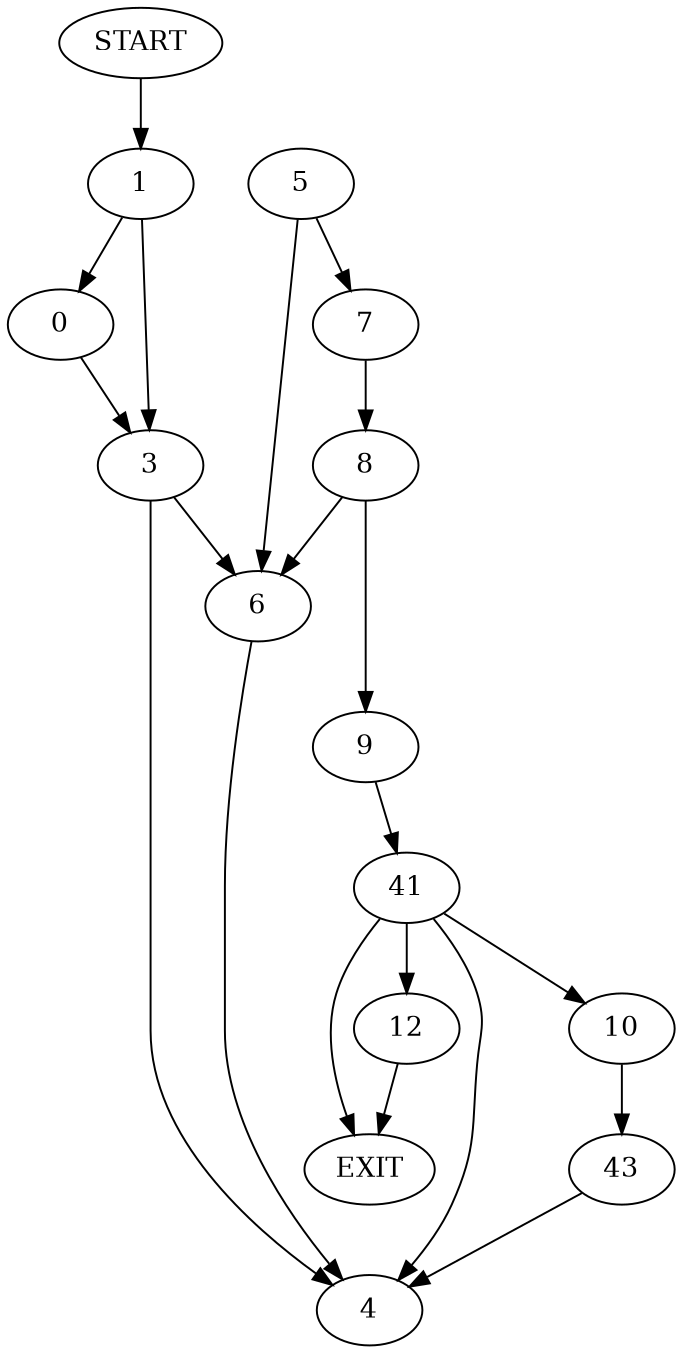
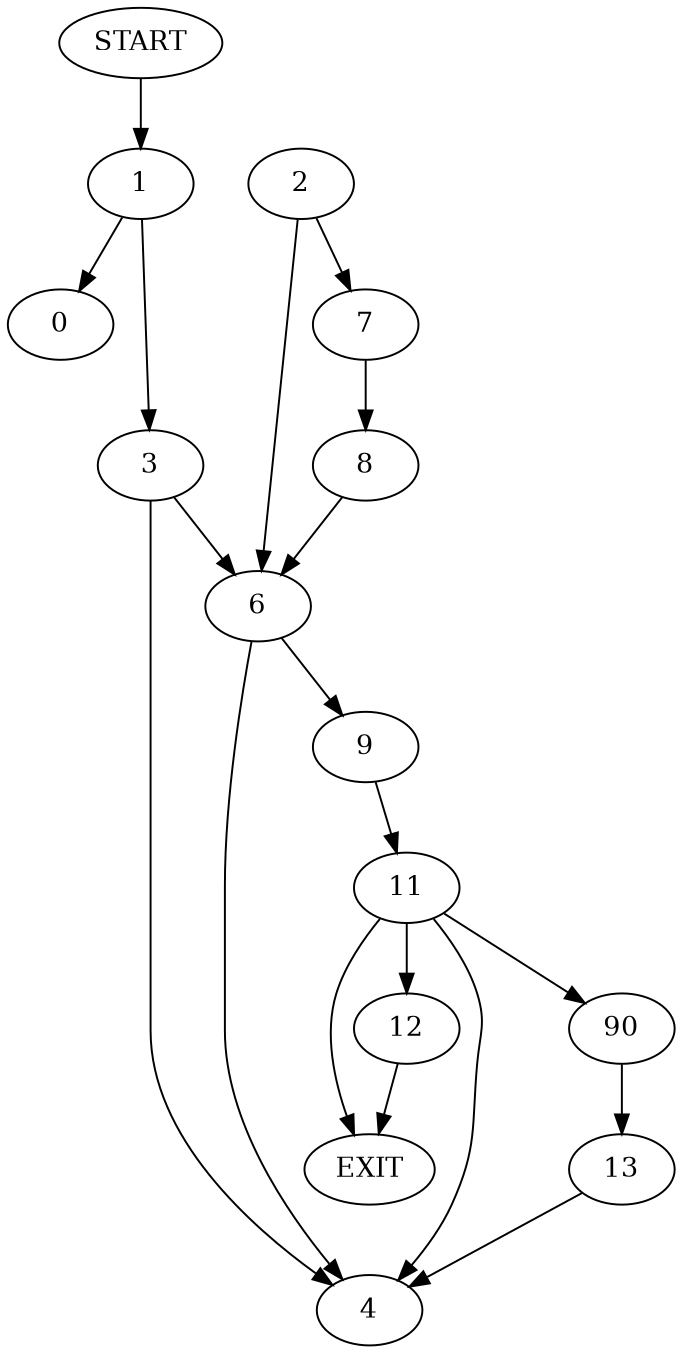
node "5": label "5" -> "2"
edge "0" -> "3": removed
edge "8" -> "9": now "6" -> "9"
node "41": label "41" -> "11"
node "10": label "10" -> "90"
node "43": label "43" -> "13"
